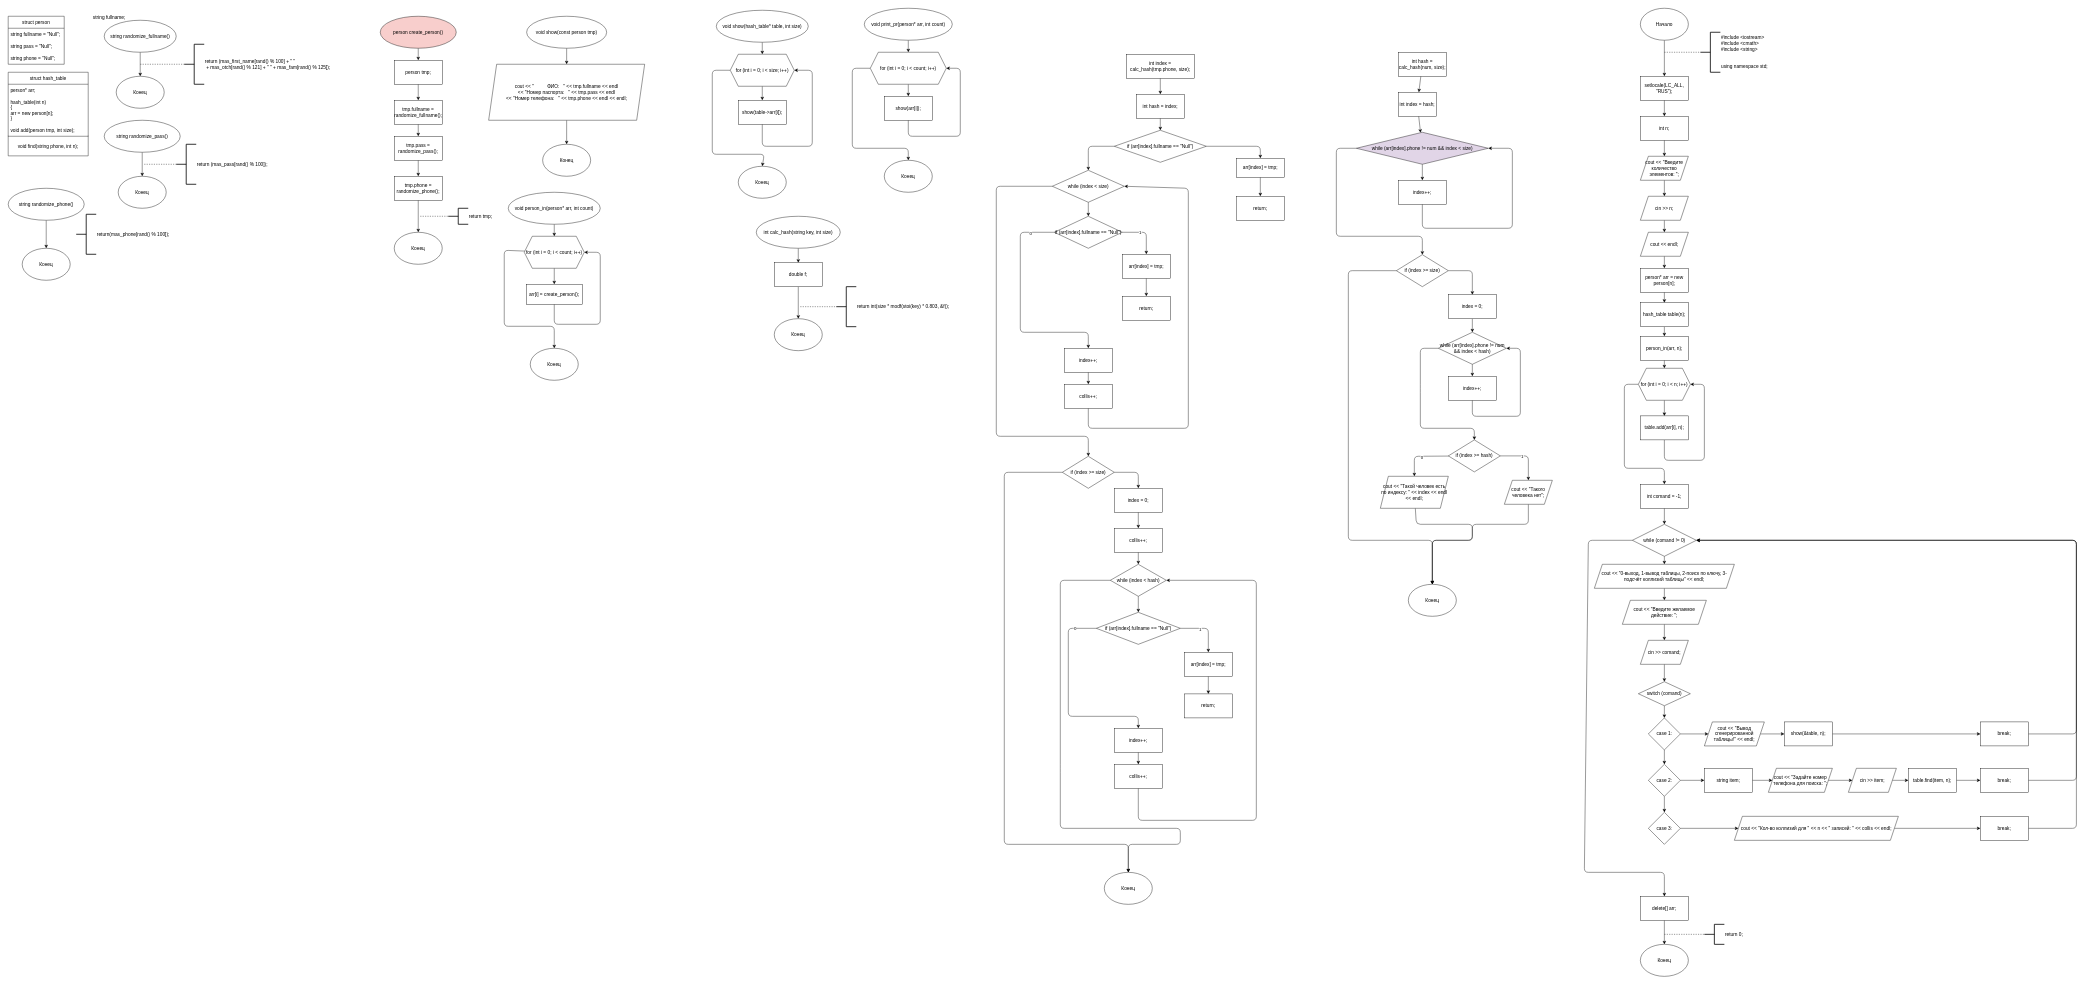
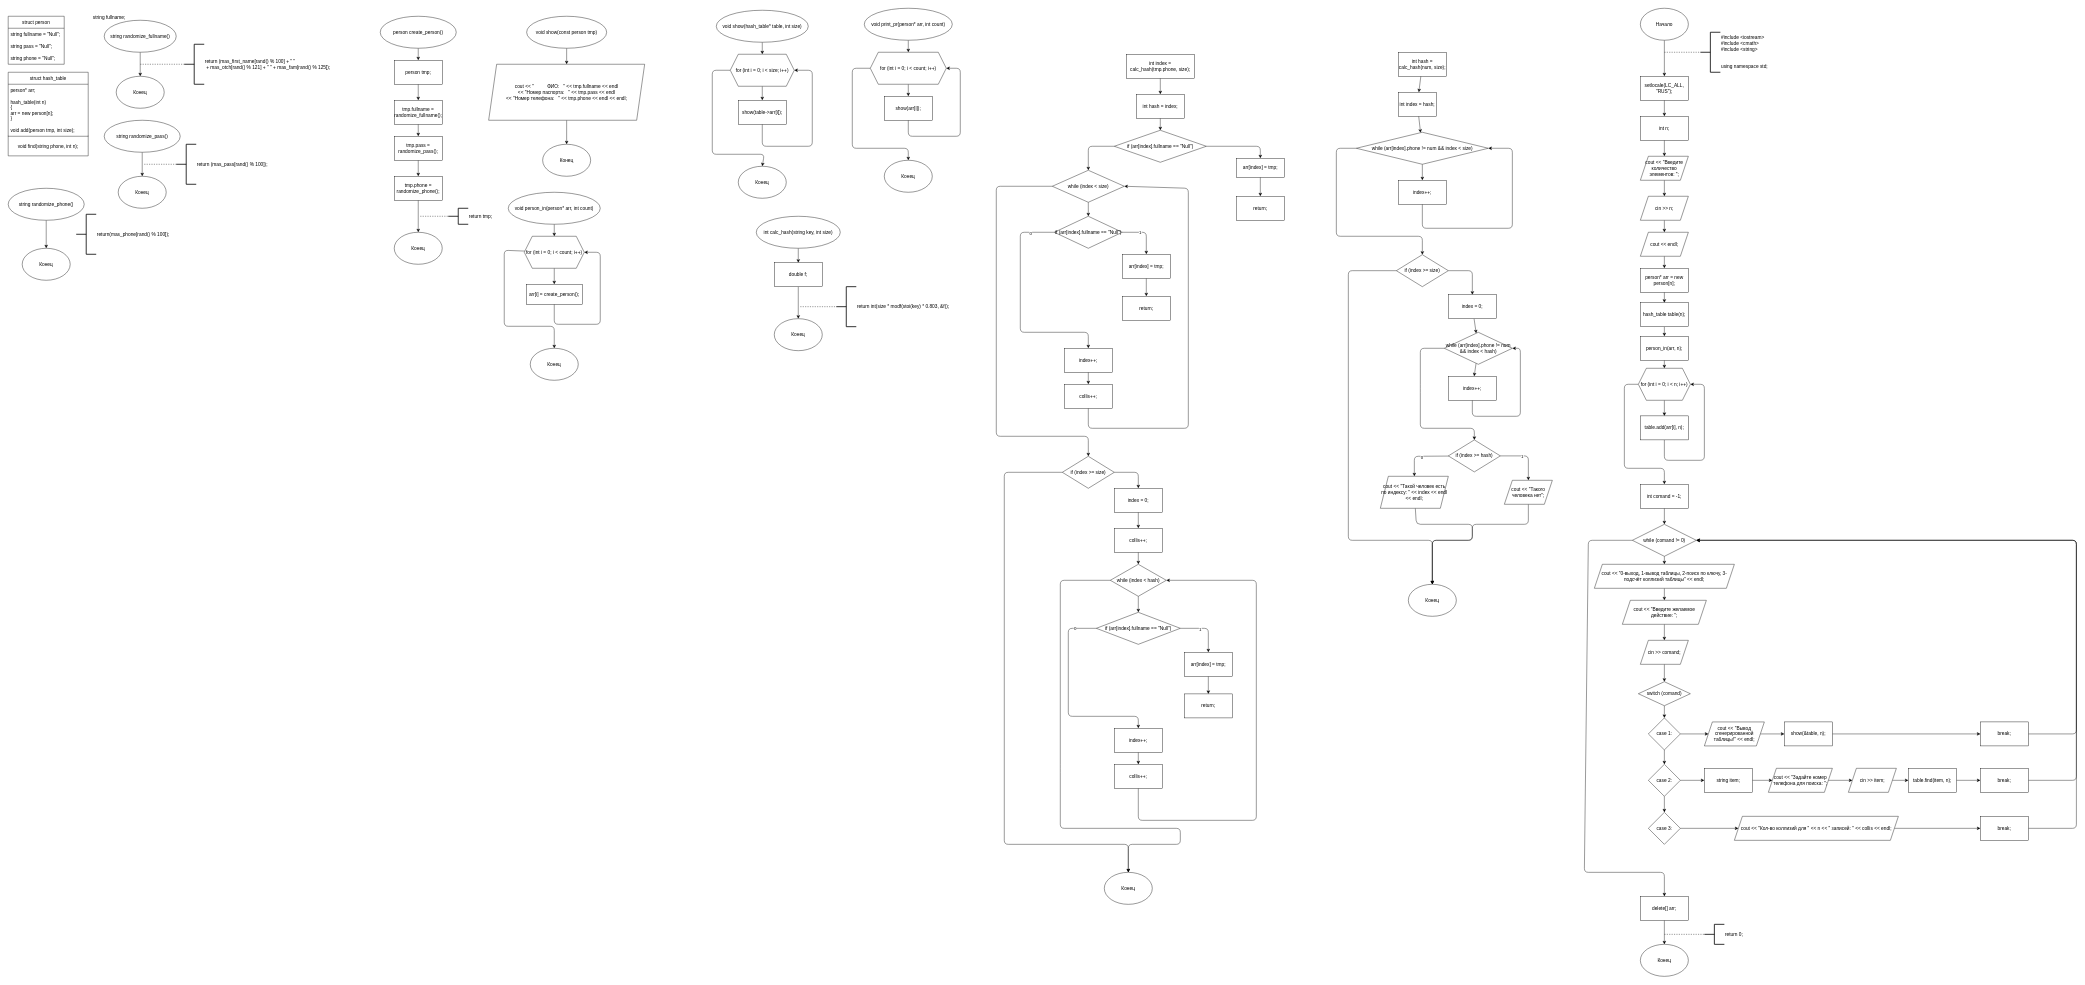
node "person create_person()": fillcolor #f8cecc -> #ffffff
node "while (arr[index].phone != num && index < size)": fillcolor #e1d5e7 -> #ffffff
node "while (arr[index].phone != num && index < hash)": moved (1472, 348) -> (1478, 348)
